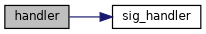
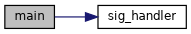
node "handler": label "handler" -> "main"
